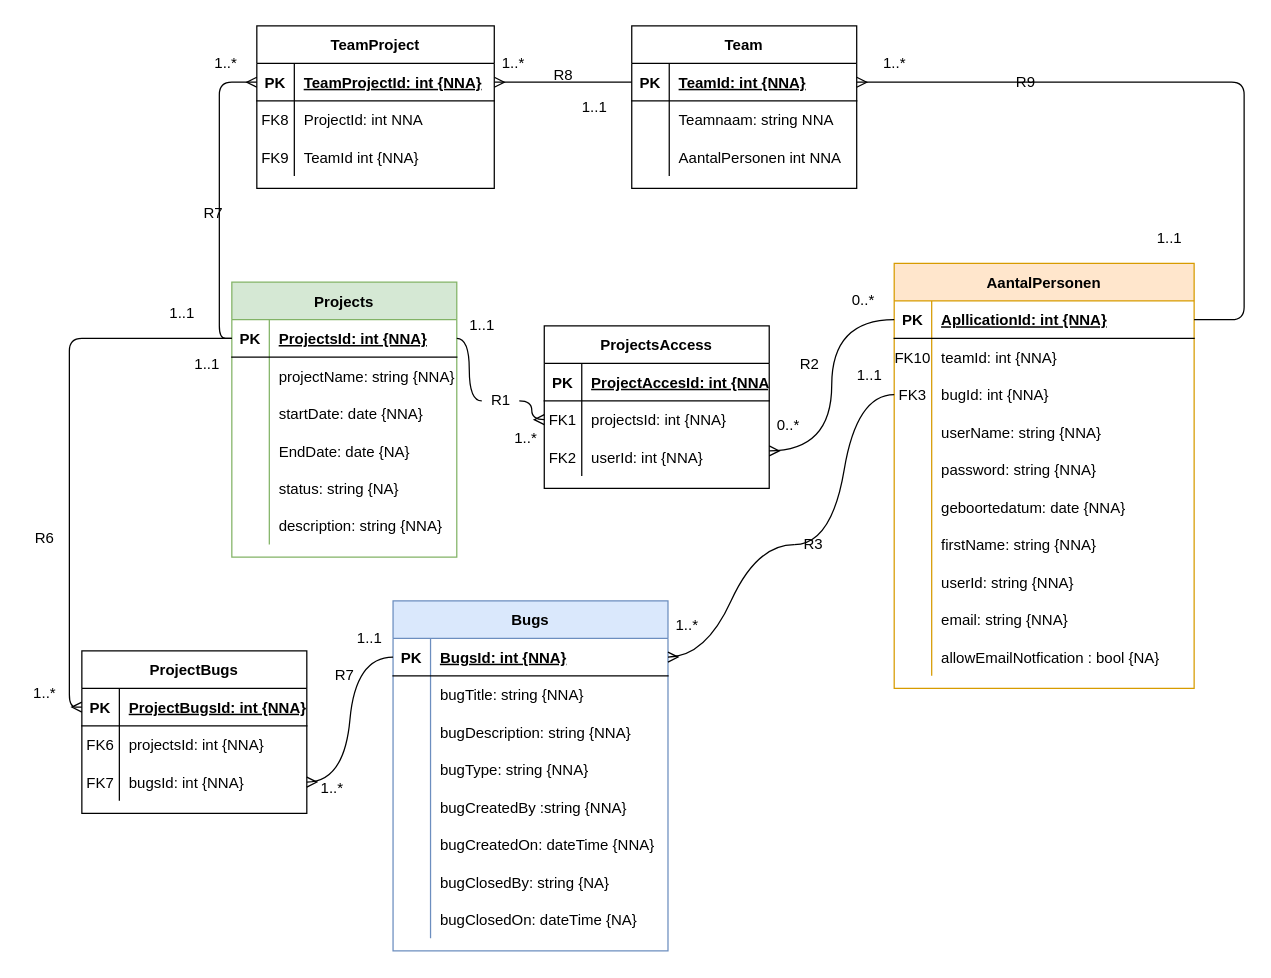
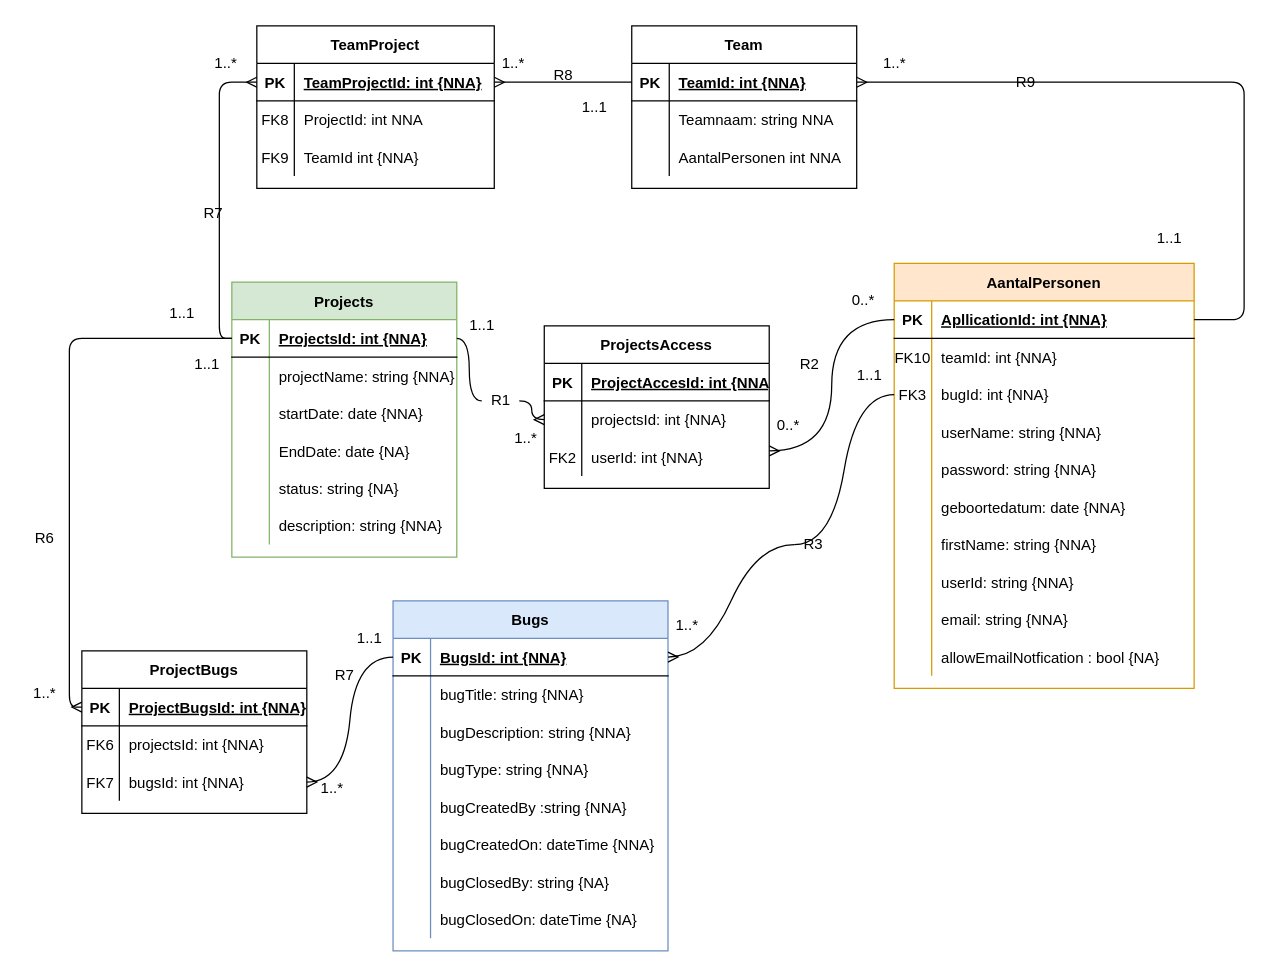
node "FK1": removed
